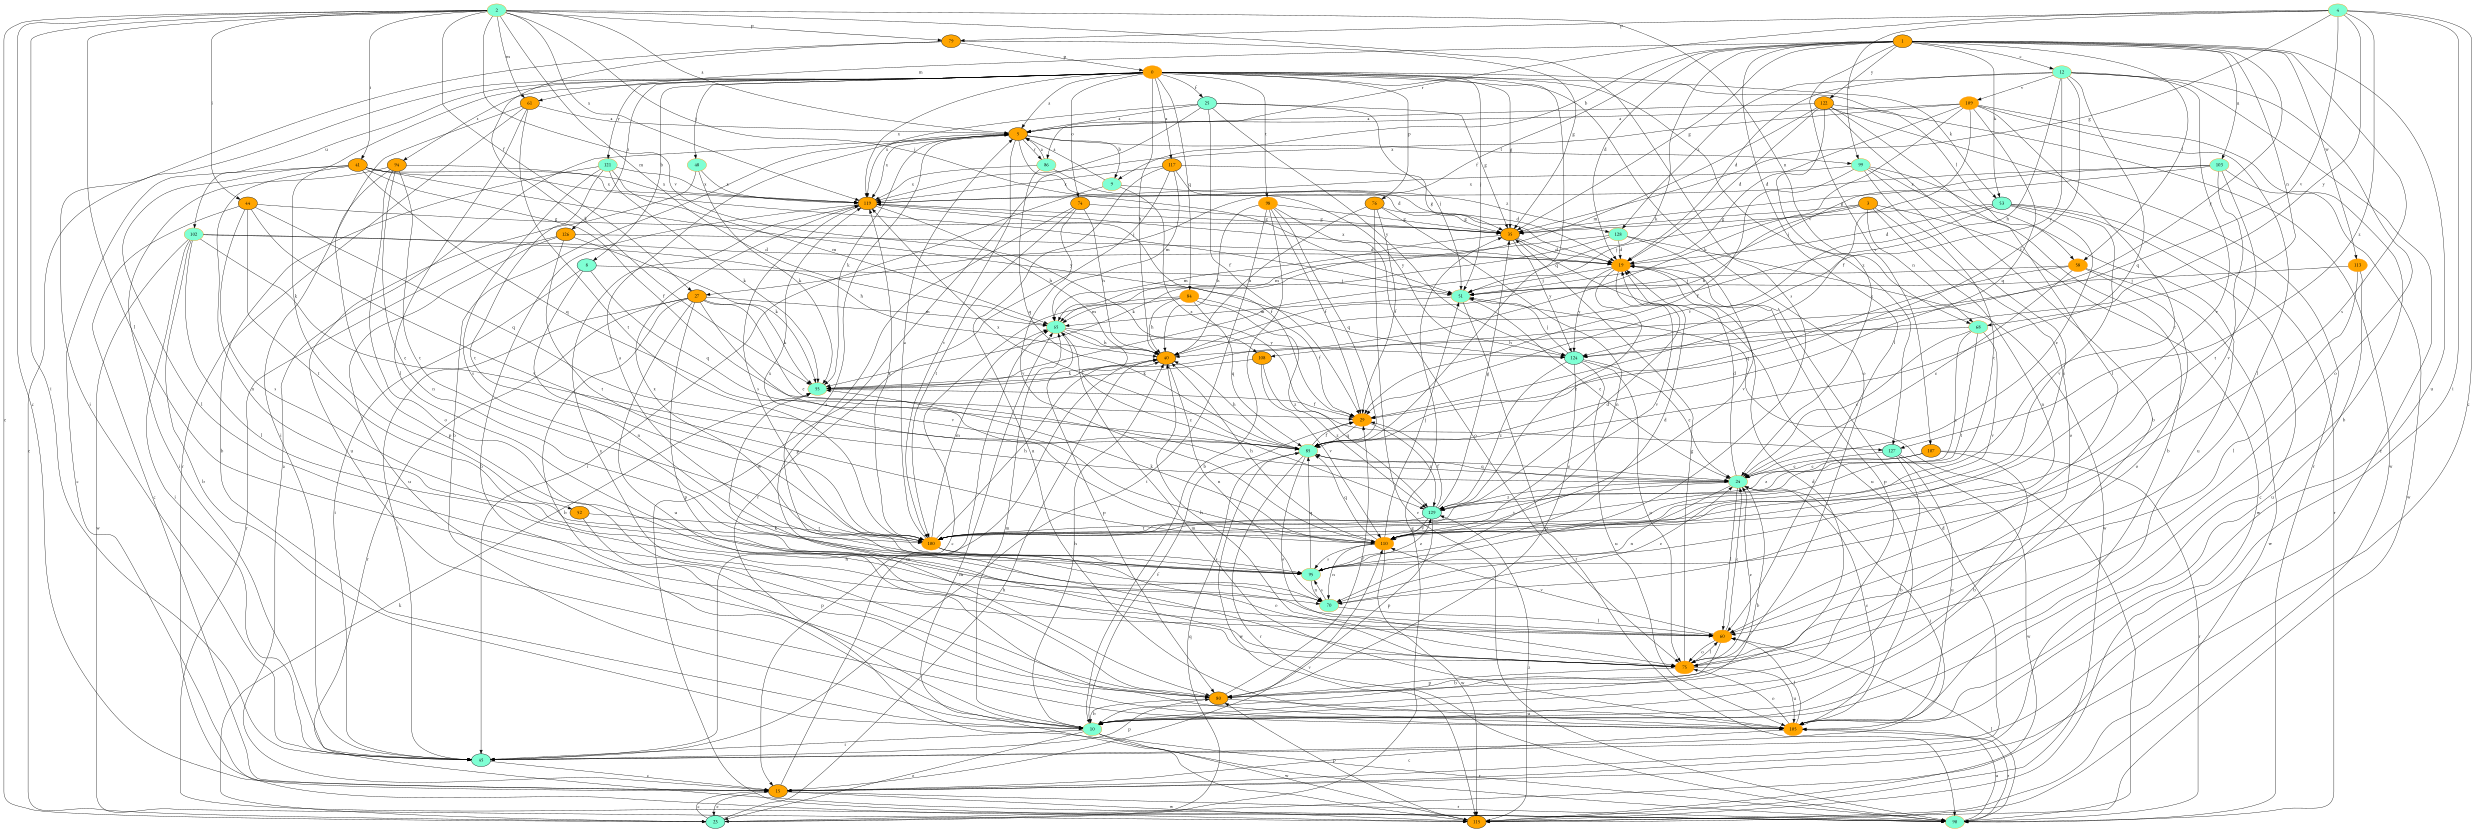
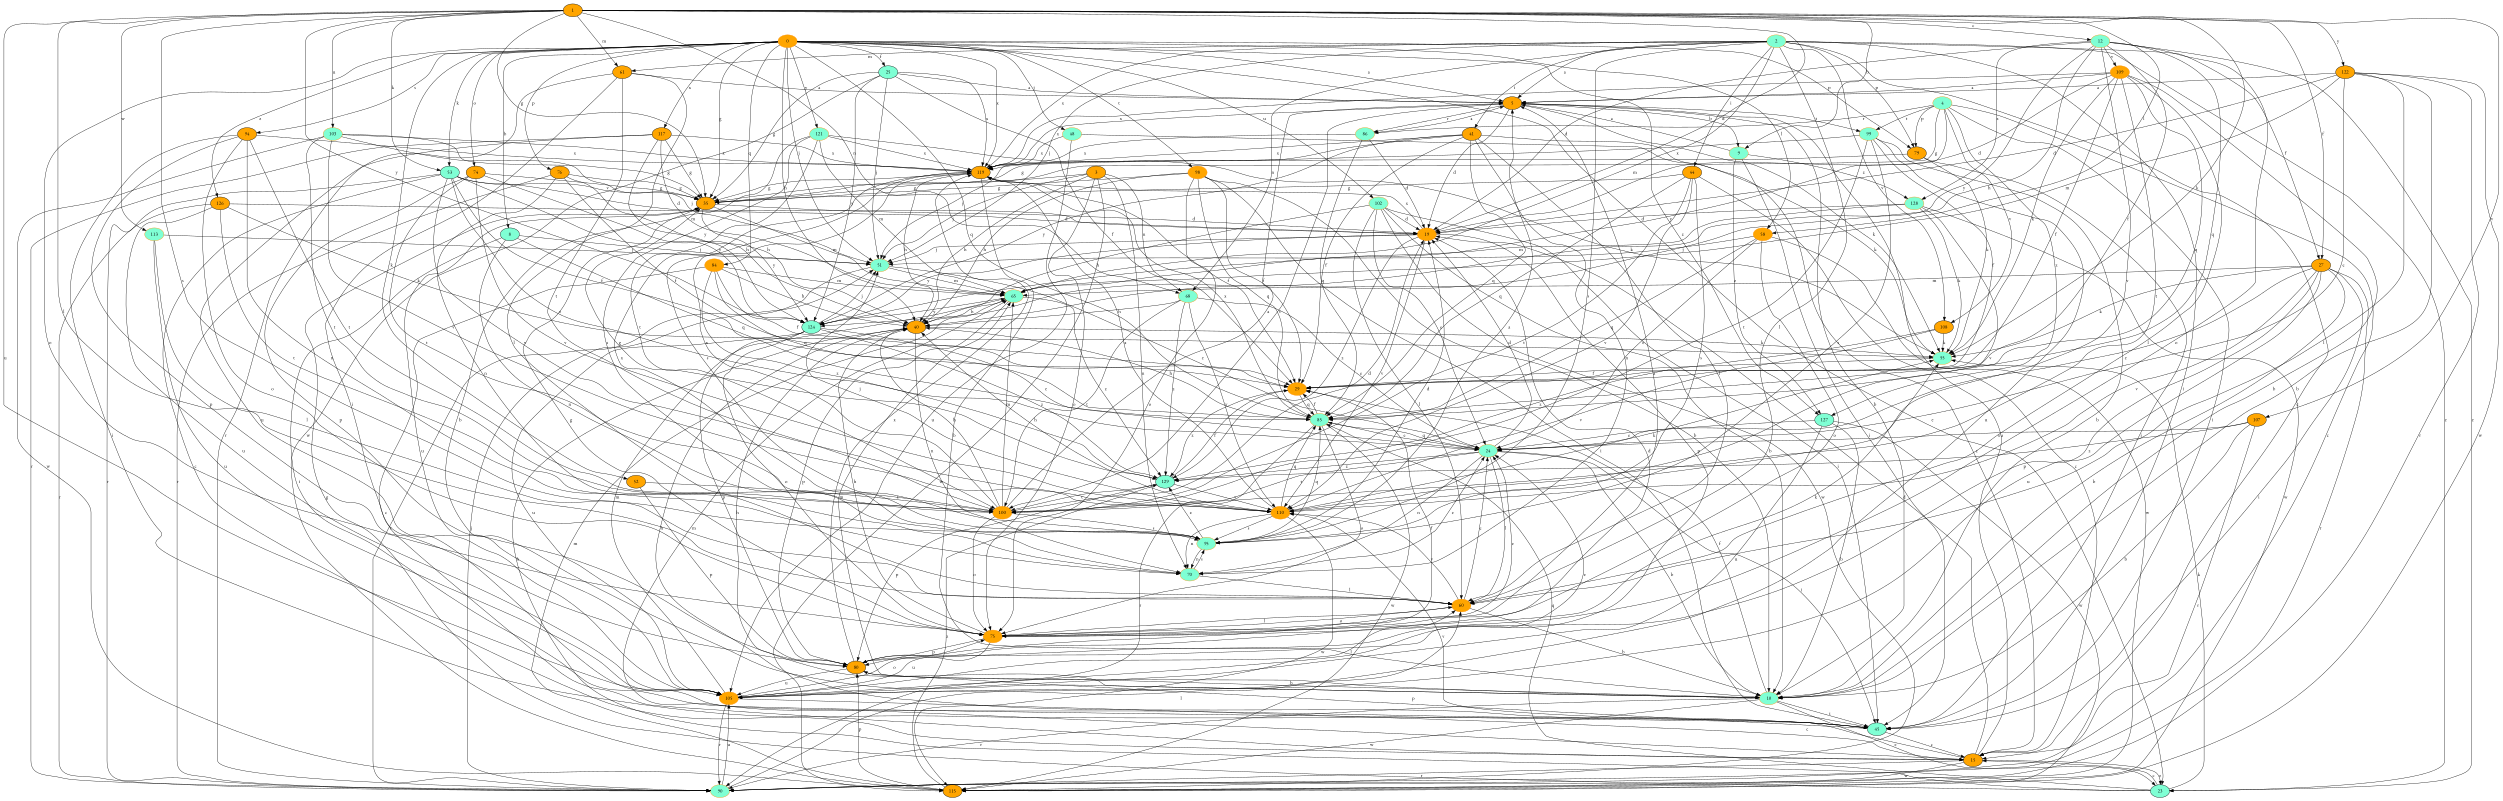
edge "79" -> "0": reversed
edge "53" -> "124": added, label "y"
node "113": fillcolor orange -> aquamarine
